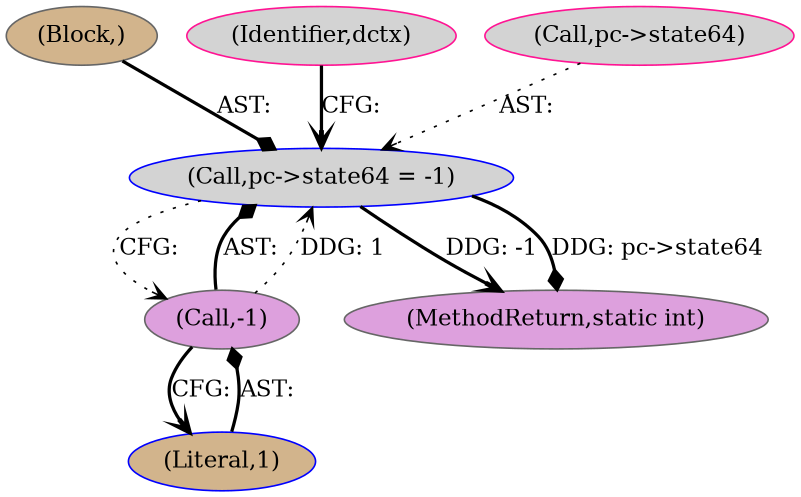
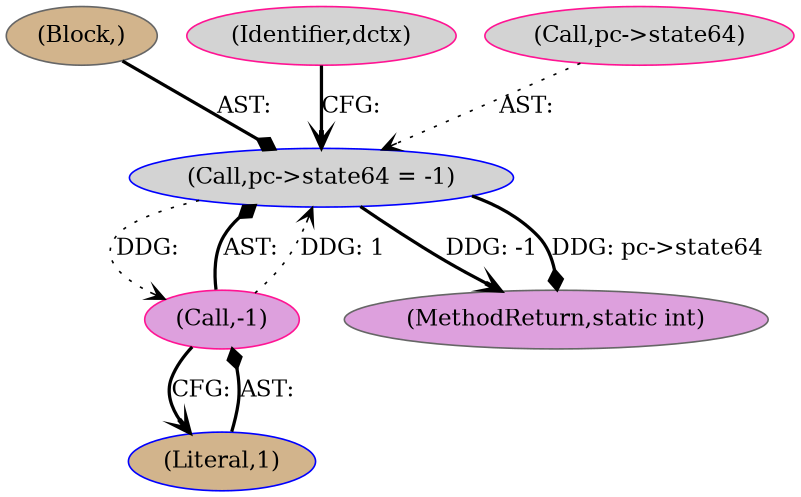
edge "(Call,pc->state64 = -1)" -> "(Call,-1)": label "CFG: " -> "DDG: "
node "(Call,-1)": color gray40 -> deeppink
